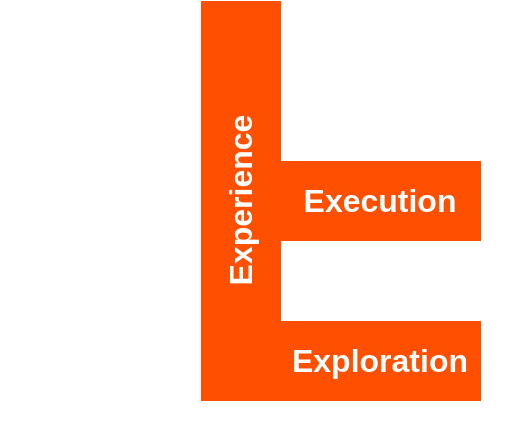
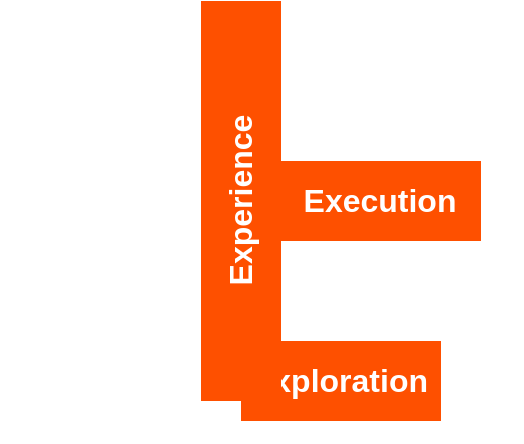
node "Exploration": moved (381, 361) -> (341, 381)
